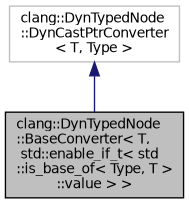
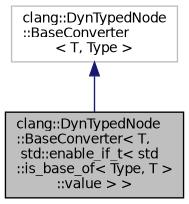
node "clang::DynTypedNode ::DynCastPtrConverter < T, Type >": label "clang::DynTypedNode ::DynCastPtrConverter < T, Type >" -> "clang::DynTypedNode ::BaseConverter < T, Type >"
